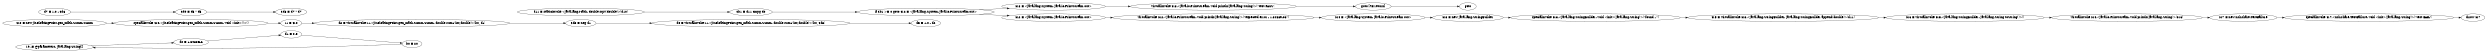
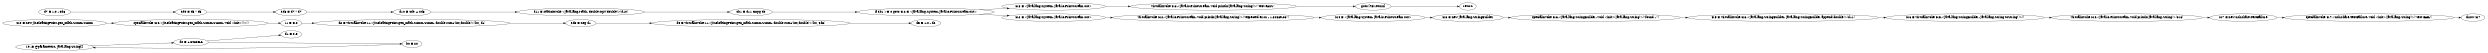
node "goto": label "goto" -> "return"
node "d10 = $d9 + $d8": added
edge "d1 = 0.5" -> "b0 = 20": now "d0 = 1.3488E-6" -> "b0 = 20"
